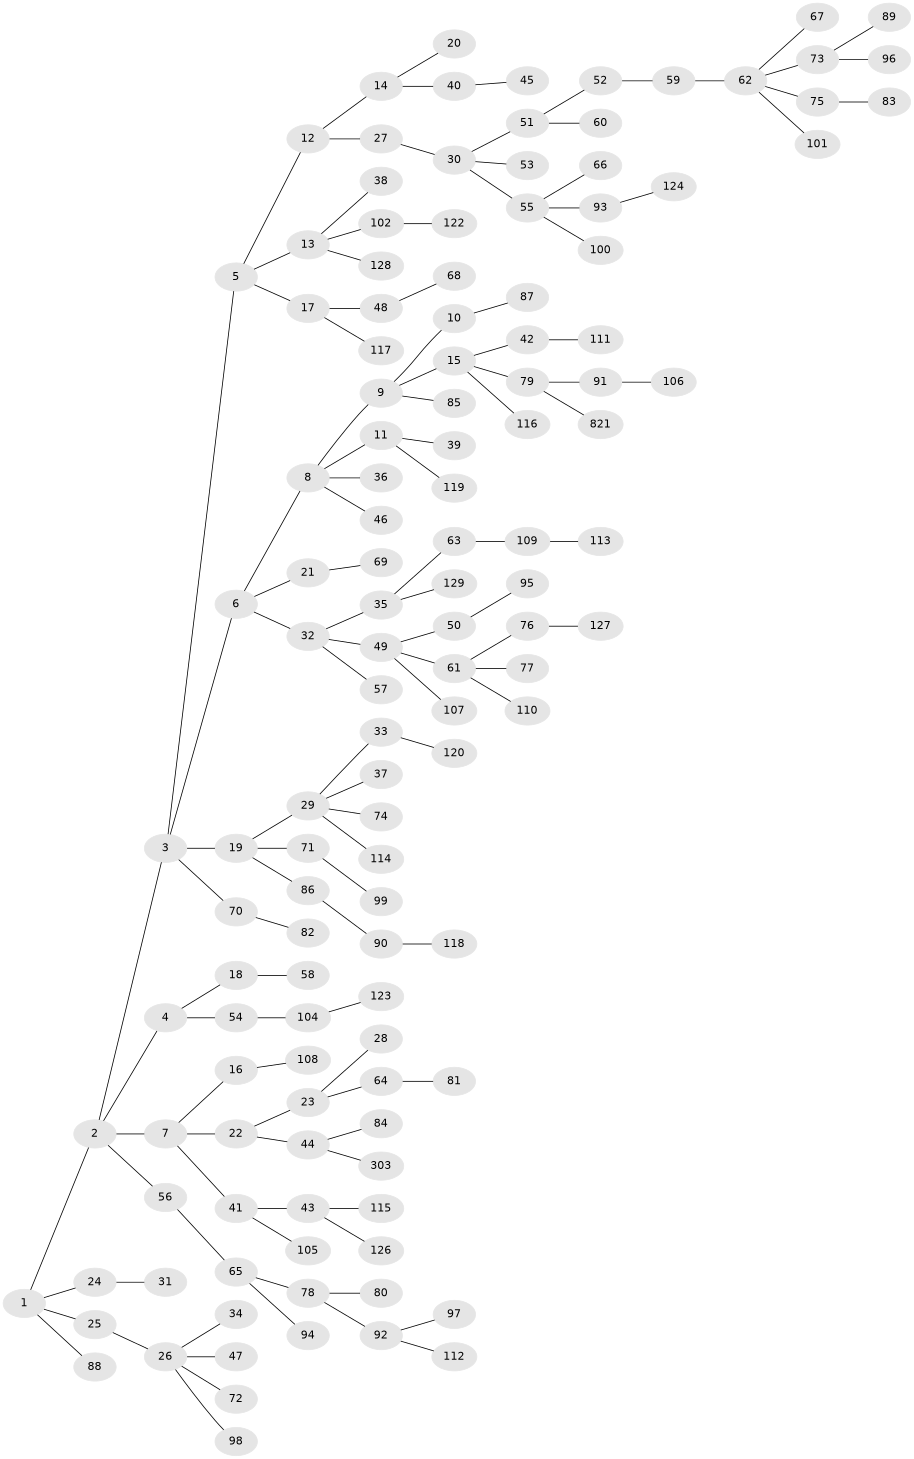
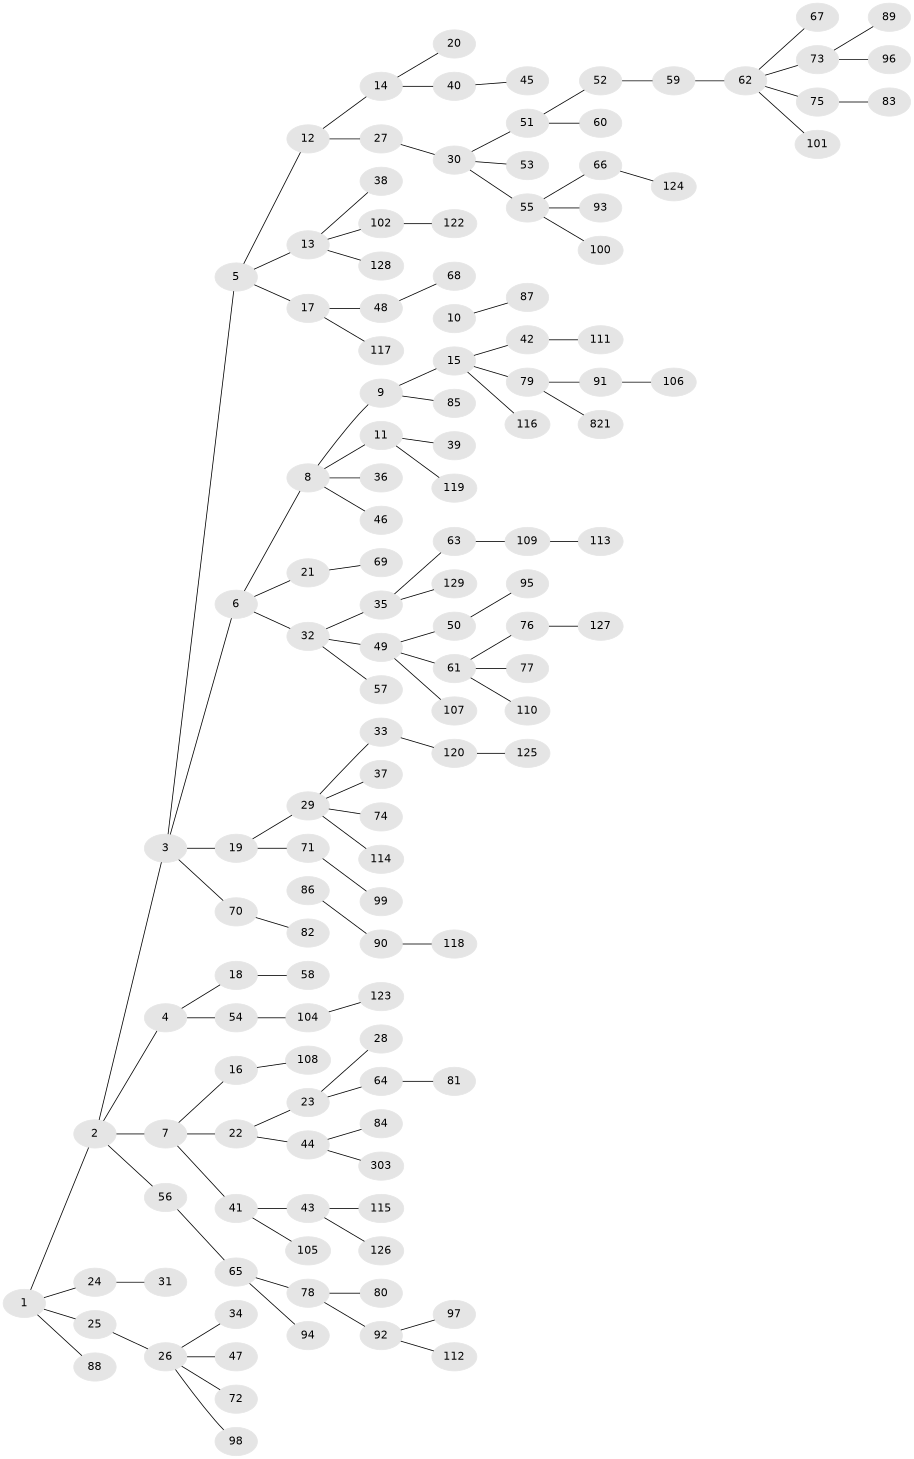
edge "124" -- "93": now "124" -- "66"
edge "10" -- "9": removed
node "125": added
edge "19" -- "86": removed
